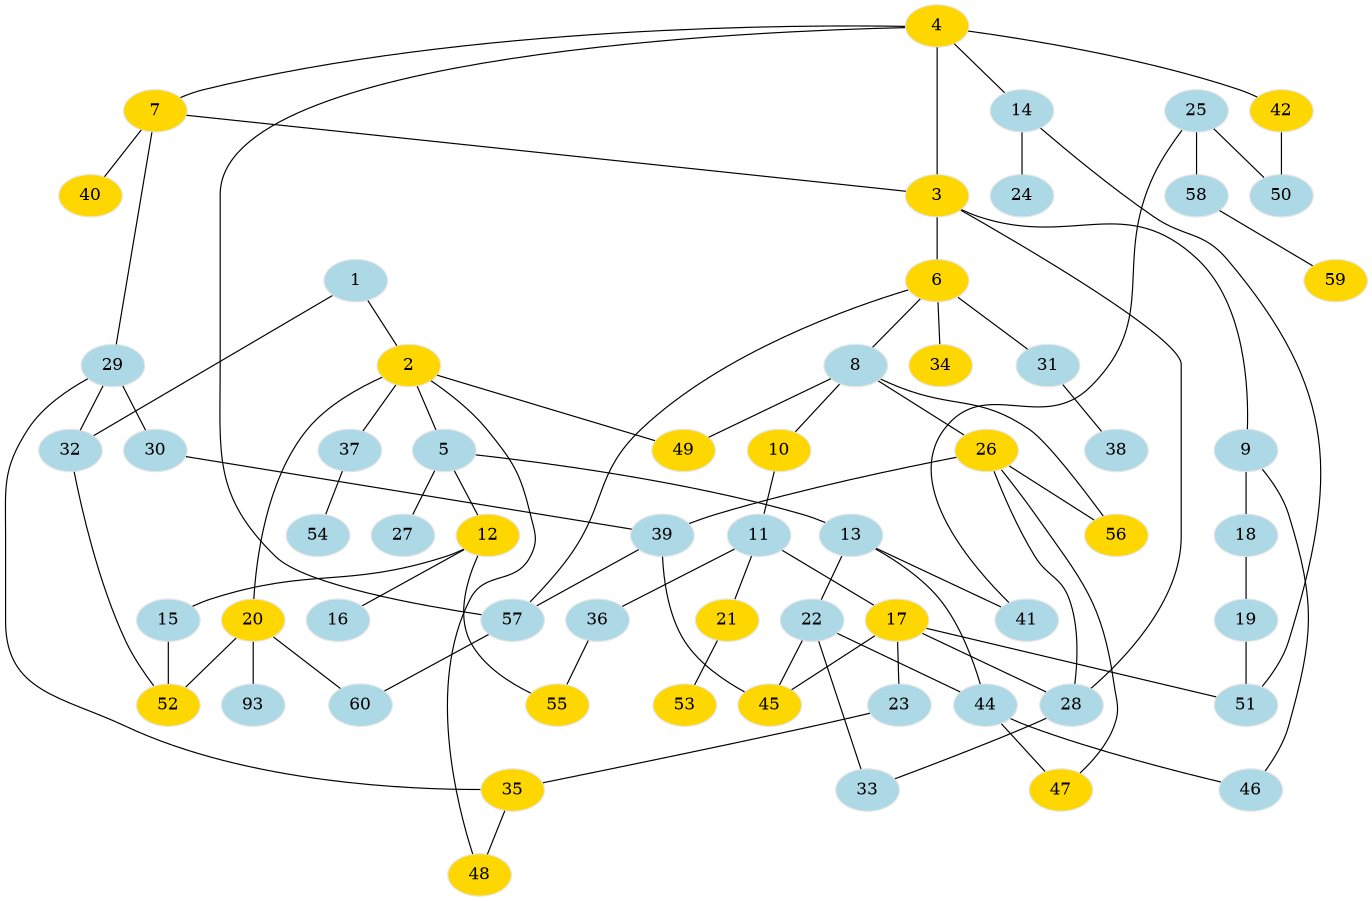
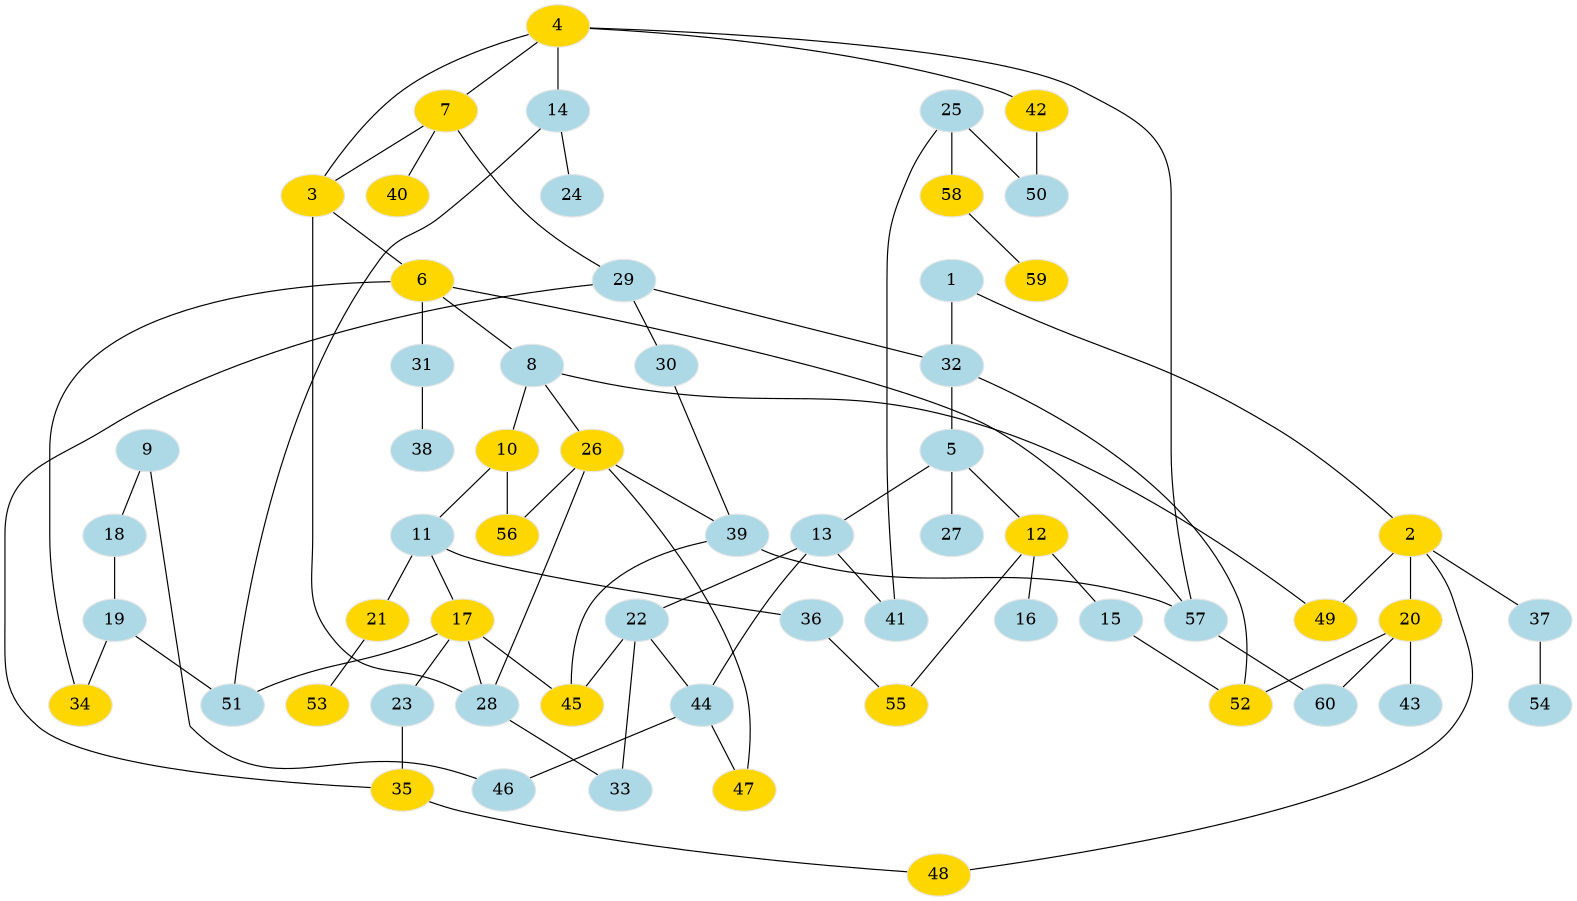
node "58": fillcolor lightblue -> gold
edge "3" -- "9": removed
edge "2" -- "5": now "32" -- "5"
edge "8" -- "56": now "10" -- "56"
edge "19" -- "34": added
node "93": label "93" -> "43"
